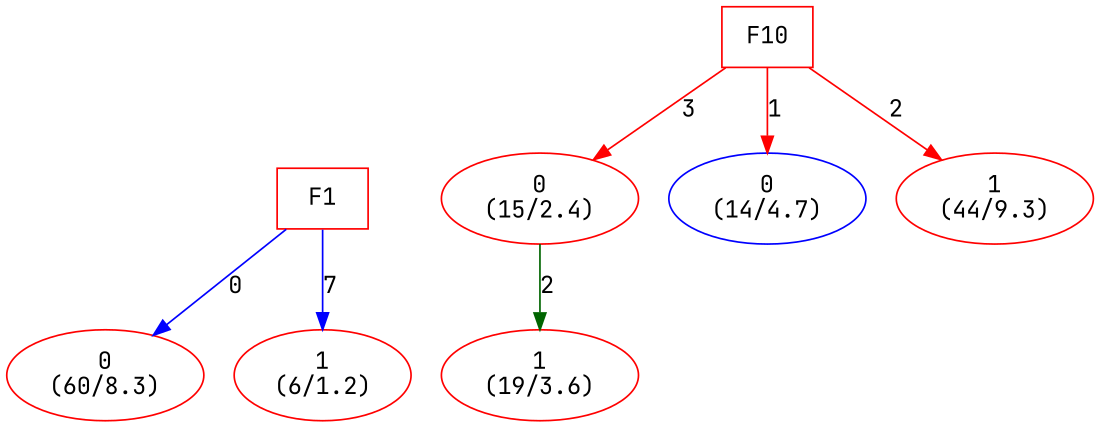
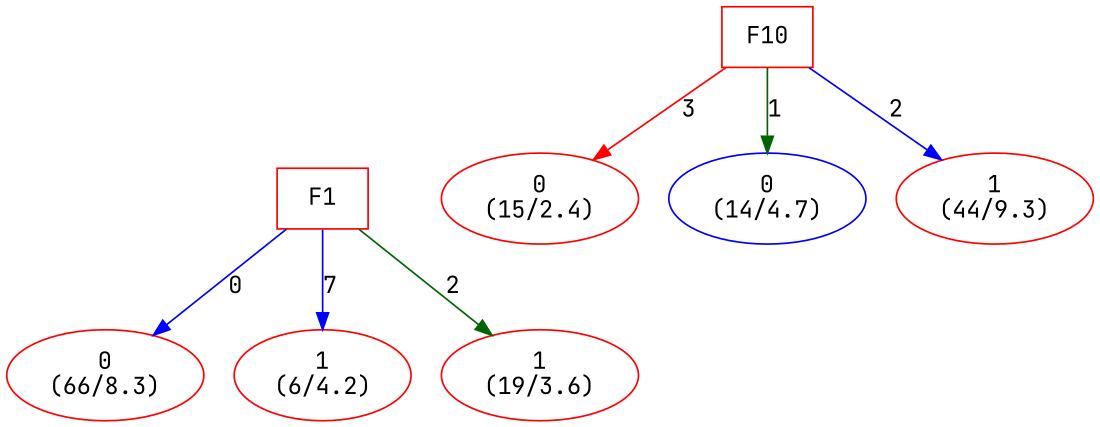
edge "F10" -> "0 (14/4.7)": color red -> darkgreen
edge "F10" -> "1 (44/9.3)": color red -> blue
edge "0 (15/2.4)" -> "1 (19/3.6)": now "F1" -> "1 (19/3.6)"
node "0 (60/8.3)": label "0 (60/8.3)" -> "0 (66/8.3)"
node "1 (6/1.2)": label "1 (6/1.2)" -> "1 (6/4.2)"
